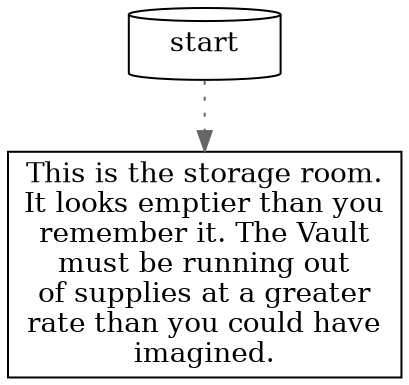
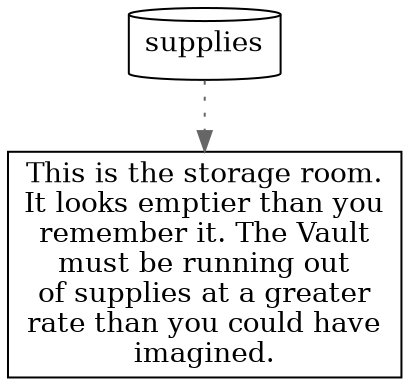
node "start": label "start" -> "supplies"
